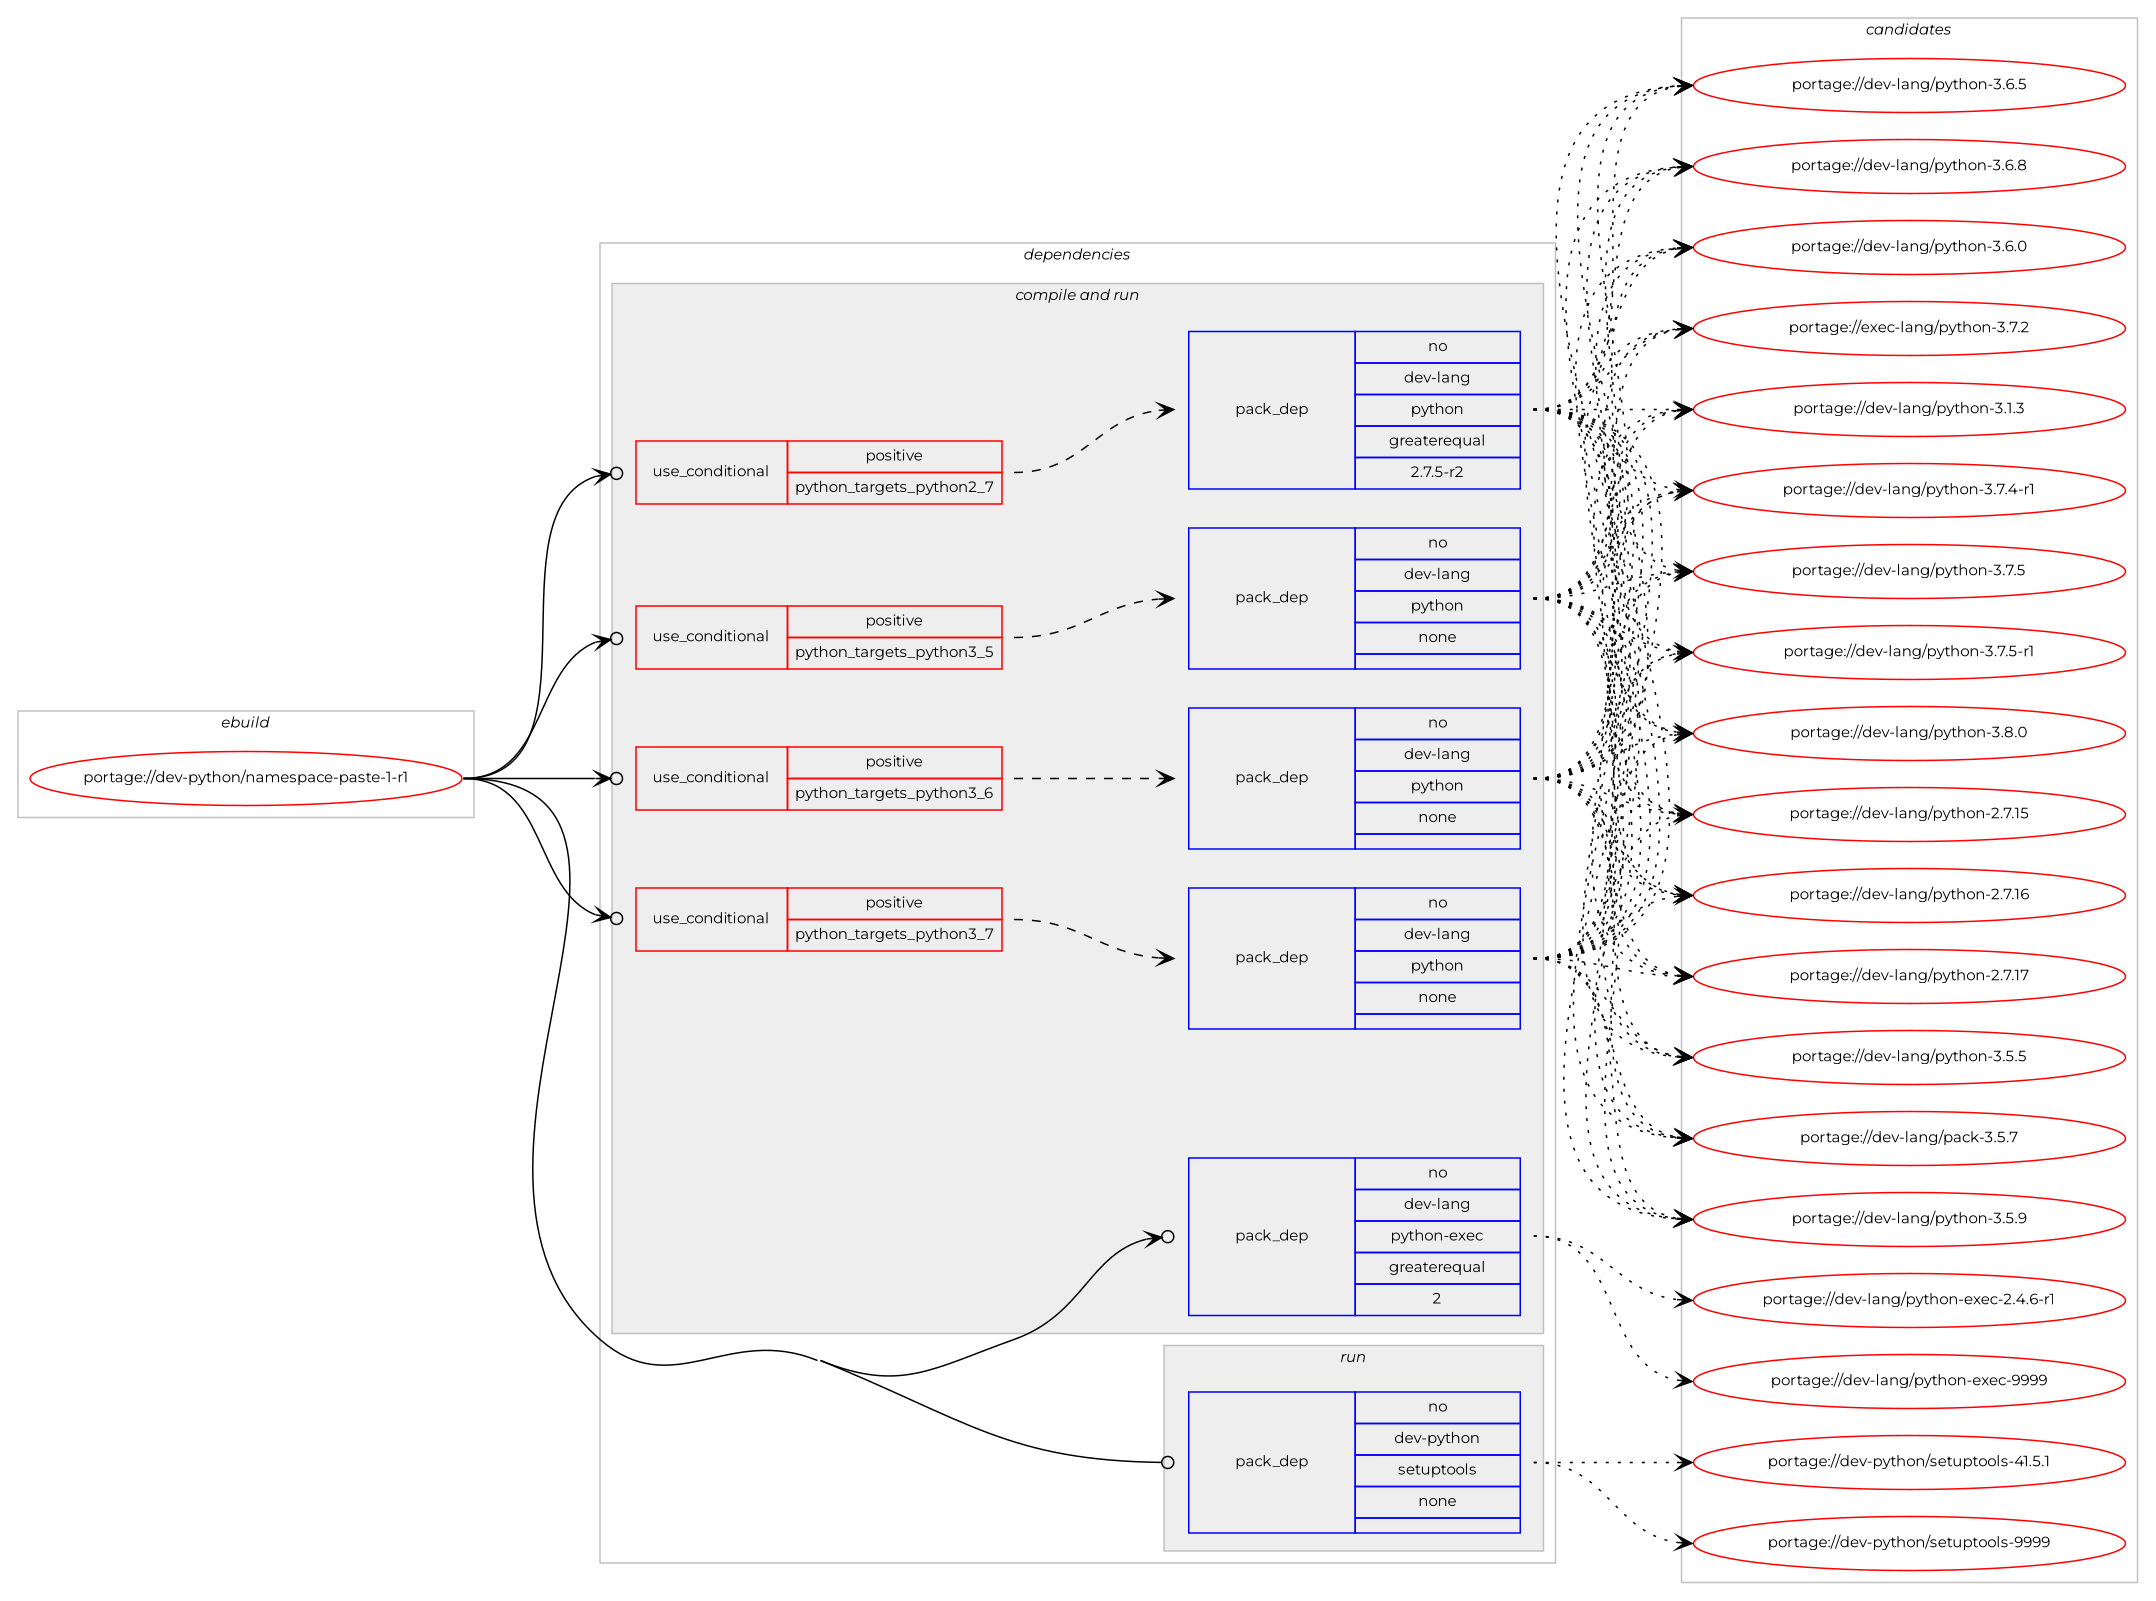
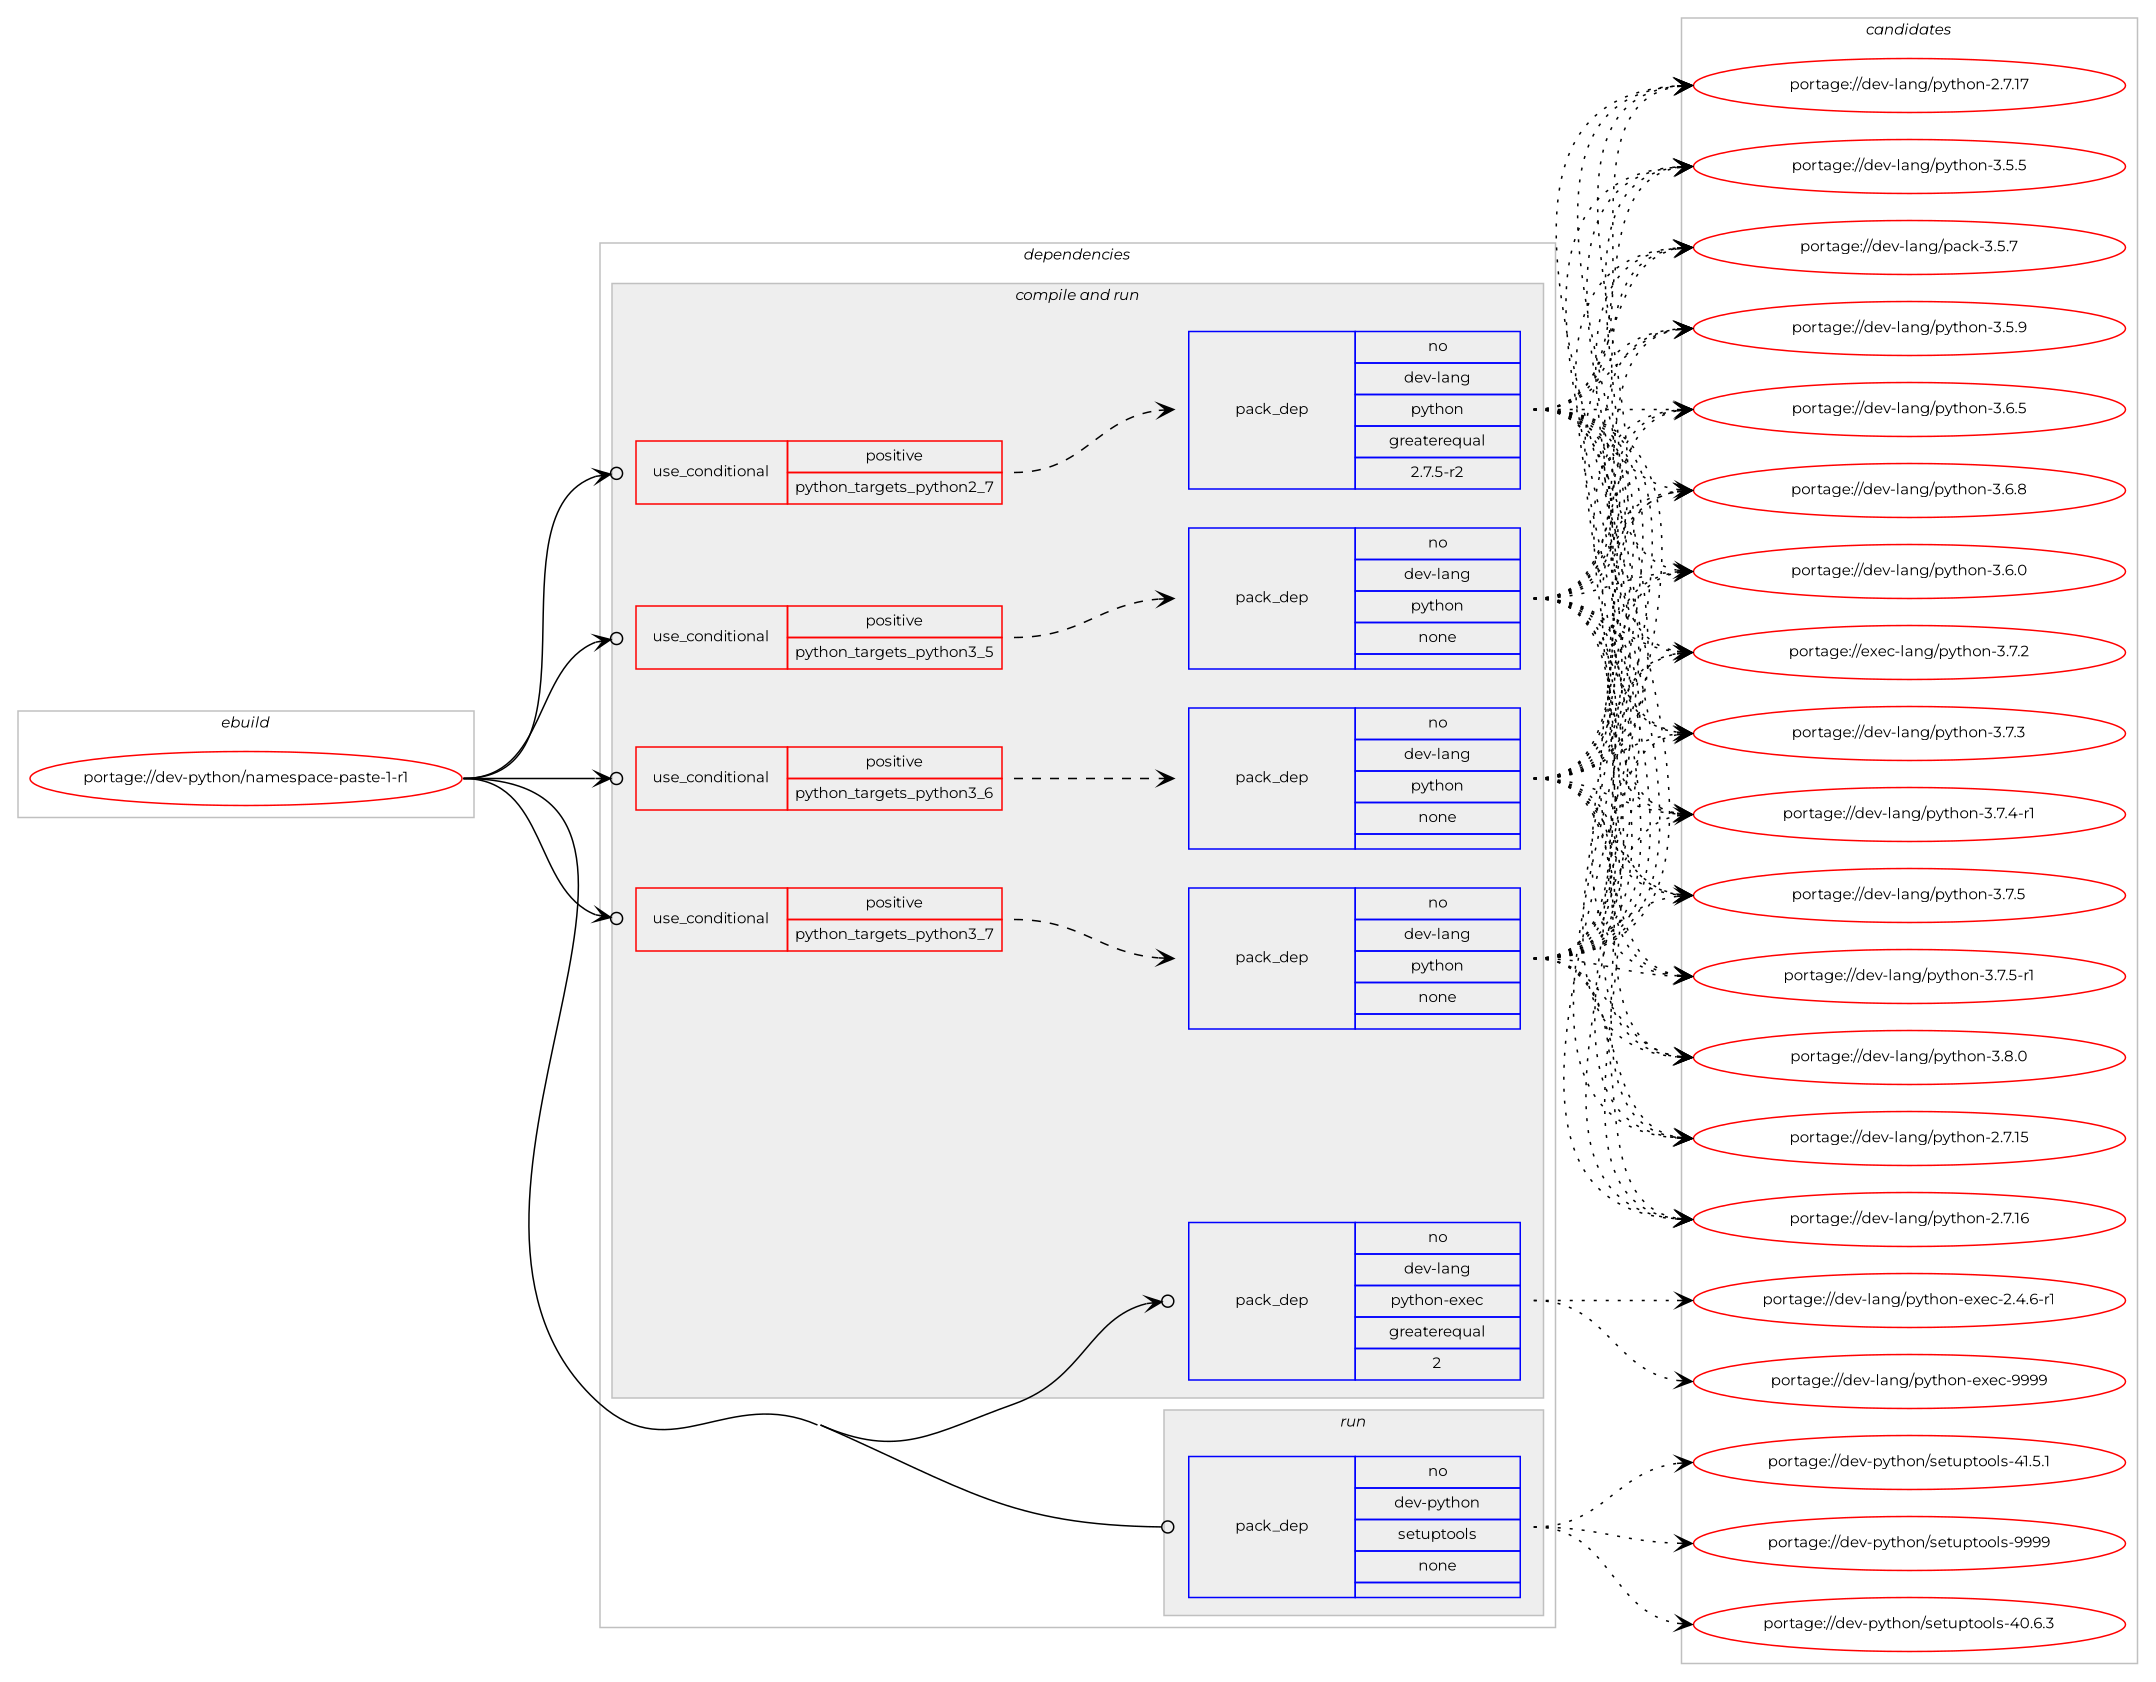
node "portage://dev-lang/python-3.1.3": label "portage://dev-lang/python-3.1.3" -> "portage://dev-lang/python-3.7.3"
node "portage://dev-python/setuptools-40.6.3": added
